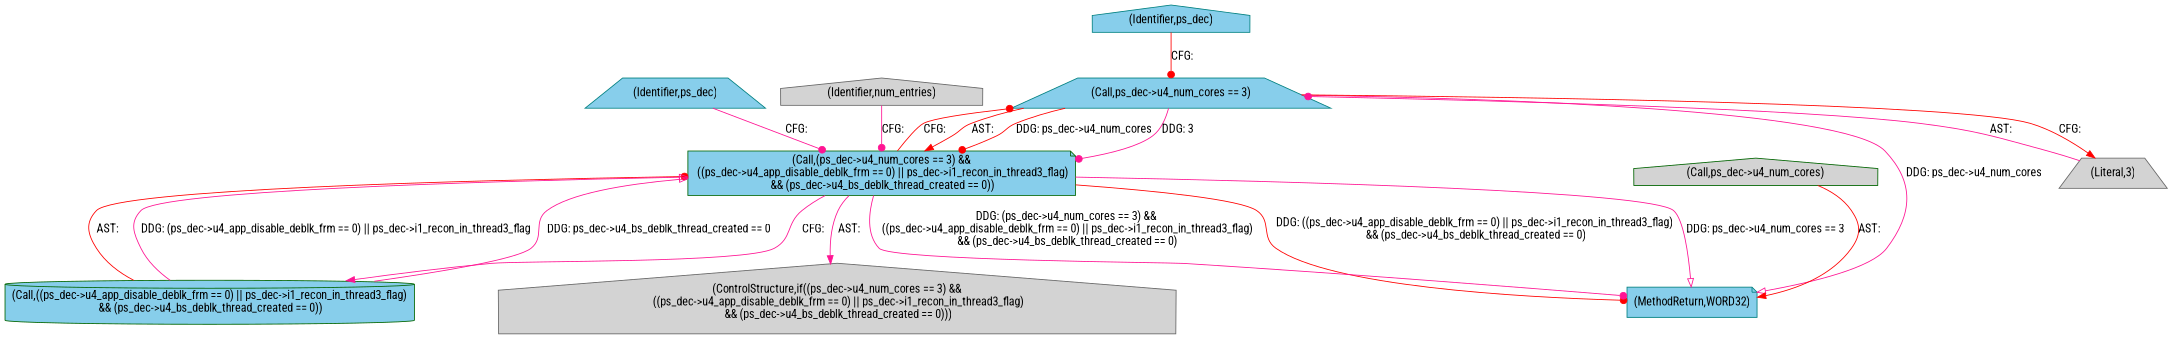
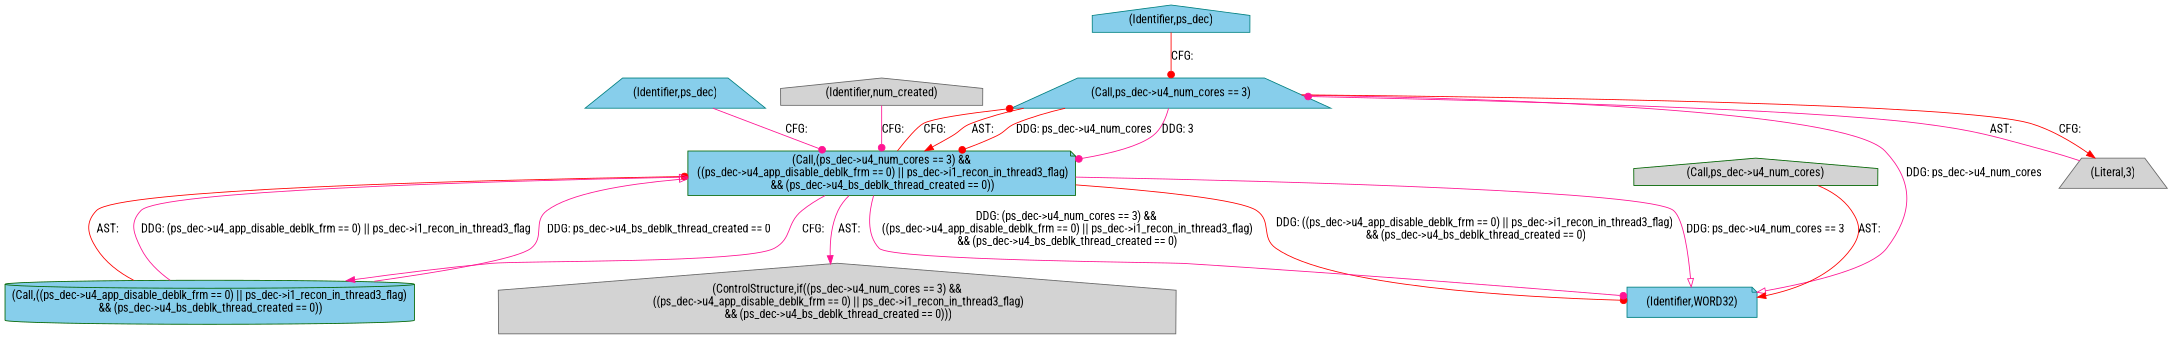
node "(Identifier,num_entries)": label "(Identifier,num_entries)" -> "(Identifier,num_created)"
node "(MethodReturn,WORD32)": label "(MethodReturn,WORD32)" -> "(Identifier,WORD32)"
